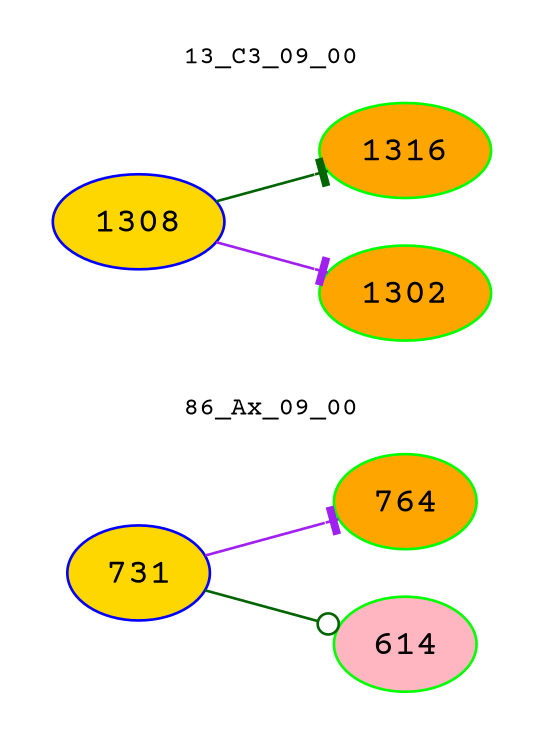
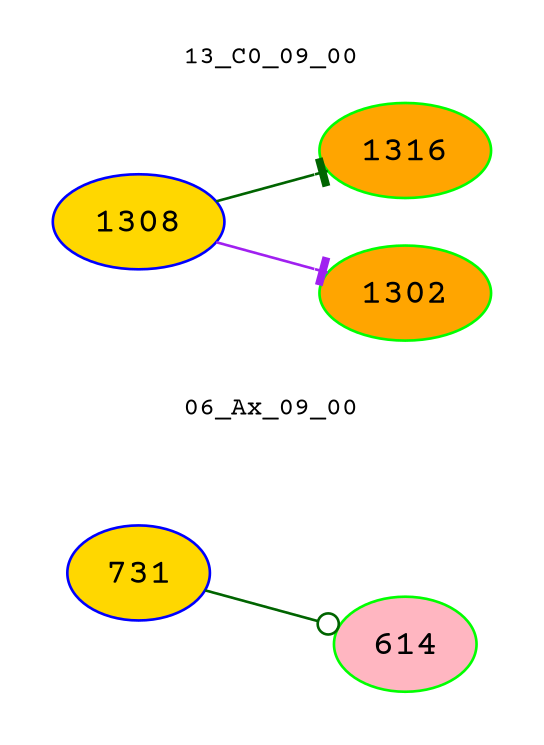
cluster "13_C3_09_00": label "13_C3_09_00" -> "13_C0_09_00"
cluster "86_Ax_09_00": label "86_Ax_09_00" -> "06_Ax_09_00"
node "764": removed
